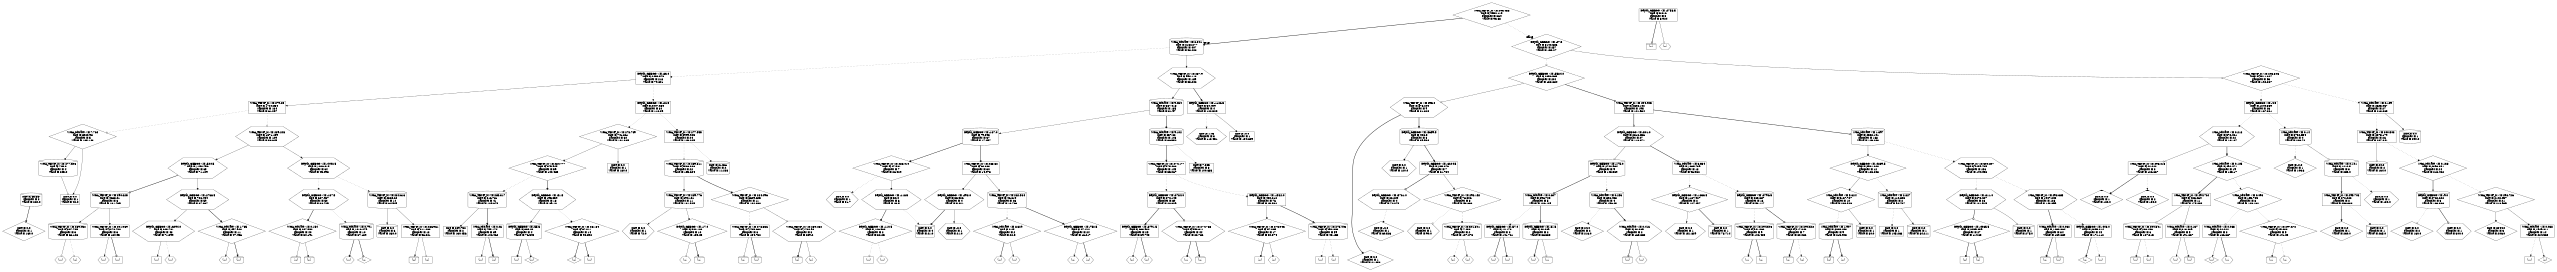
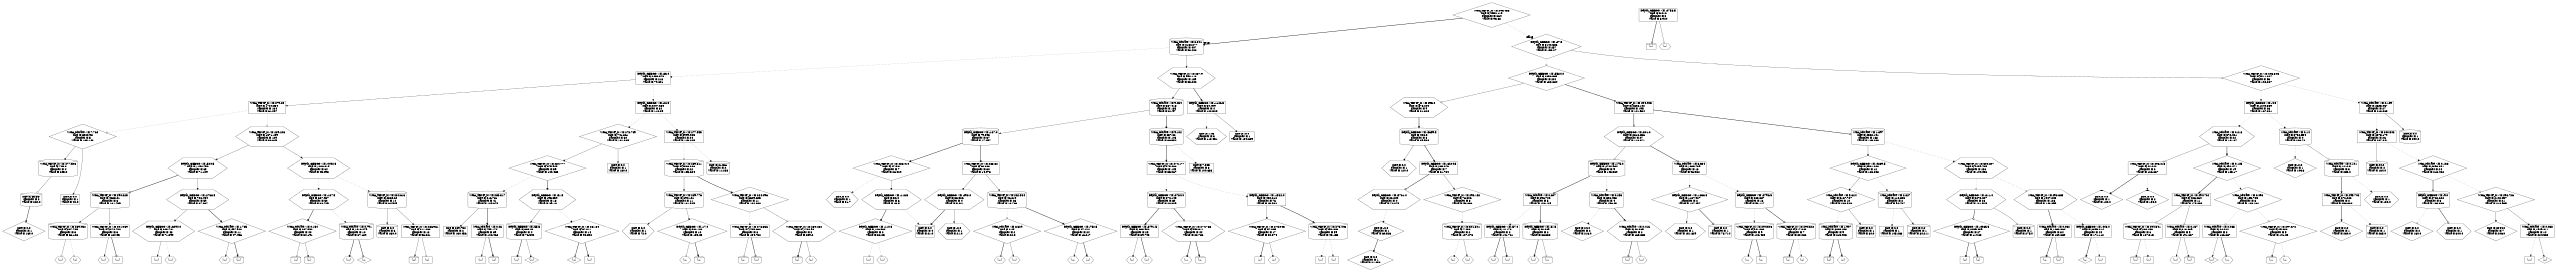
edge "WOA_TEMP_K <= 295.0 mse = 876.204 samples = 9 value = 81.324" -> "mse = 0.0 samples = 1 value = 21.053": now "mse = -0.0 samples = 1 value = 60.526" -> "mse = 0.0 samples = 1 value = 21.053"
edge "WOA_TEMP_K <= 277.506 mse = 725.0 samples = 4 value = 205.0" -> "mse = 0.0 samples = 1 value = 42.0": now "WOA_TEMP_K <= 277.506 mse = 725.0 samples = 4 value = 205.0" -> "mse = 66.667 samples = 3 value = 220.0"
node "mse = 0.0 samples = 1 value = 90.0": removed
node "mse = 2344.0 samples = 3 value = 206.0": label "mse = 2344.0 samples = 3 value = 206.0" -> "mse = 2344.0 samples = 7 value = 206.0"
